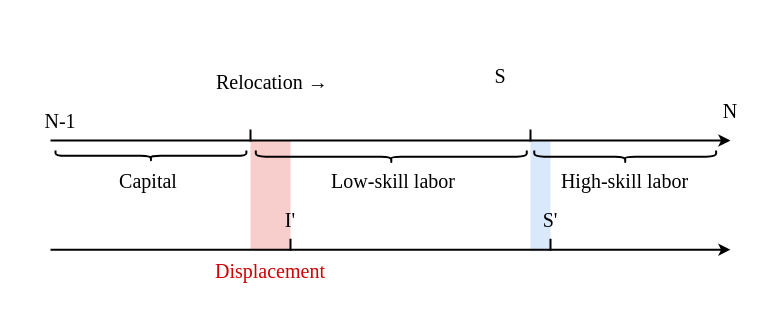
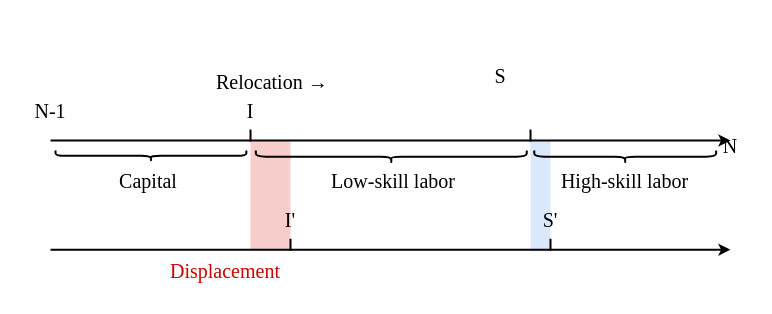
node "I": added
node "N": moved (731, 111) -> (731, 146)
node "N-1": moved (61, 121) -> (51, 111)
node "Displacement": moved (271, 271) -> (226, 271)
